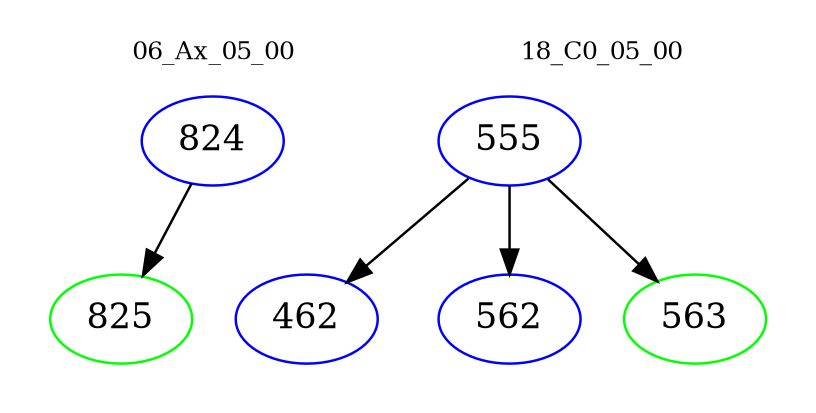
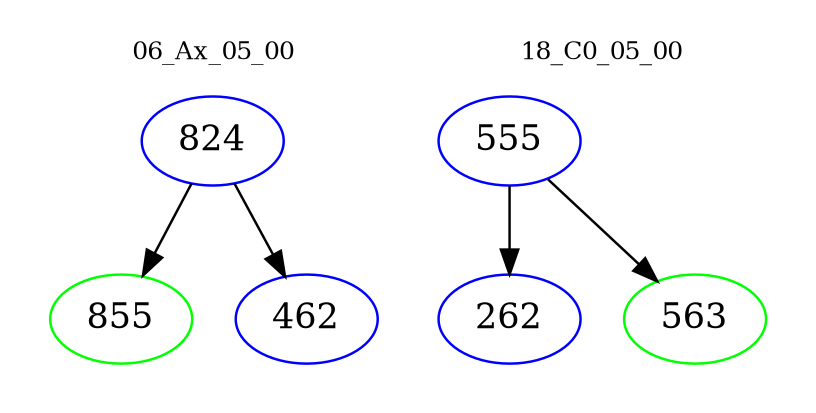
edge "555" -> "462": now "824" -> "462"
node "825": label "825" -> "855"
node "562": label "562" -> "262"
